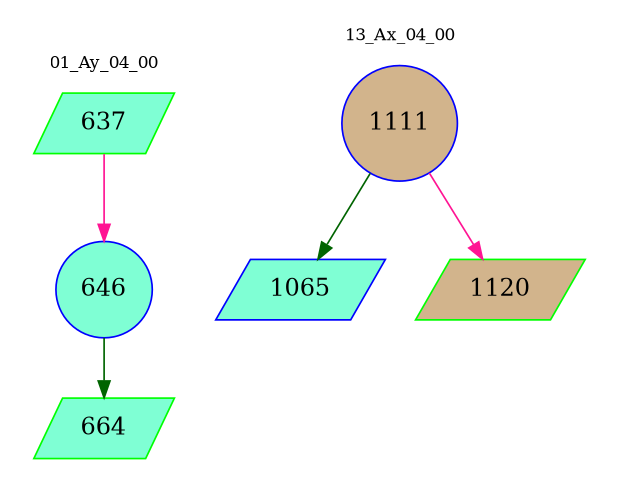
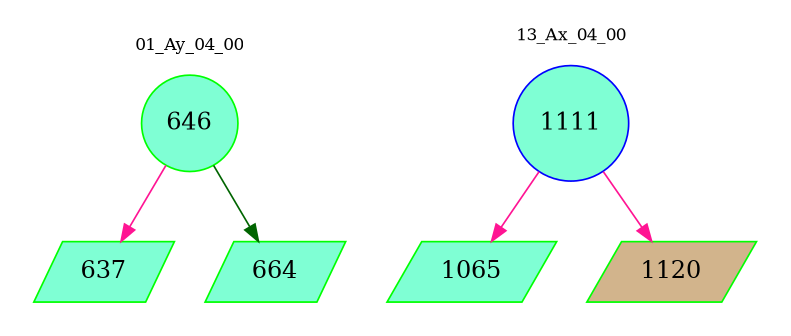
node "1111": fillcolor tan -> aquamarine
edge "637" -> "646": reversed
edge "1111" -> "1065": color darkgreen -> deeppink
node "646": color blue -> green
node "1065": color blue -> green
